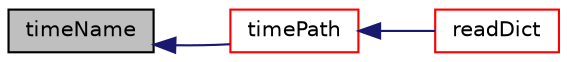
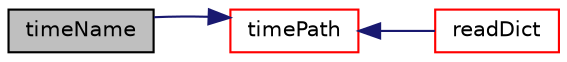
edge "timePath" -> "timeName": reversed
